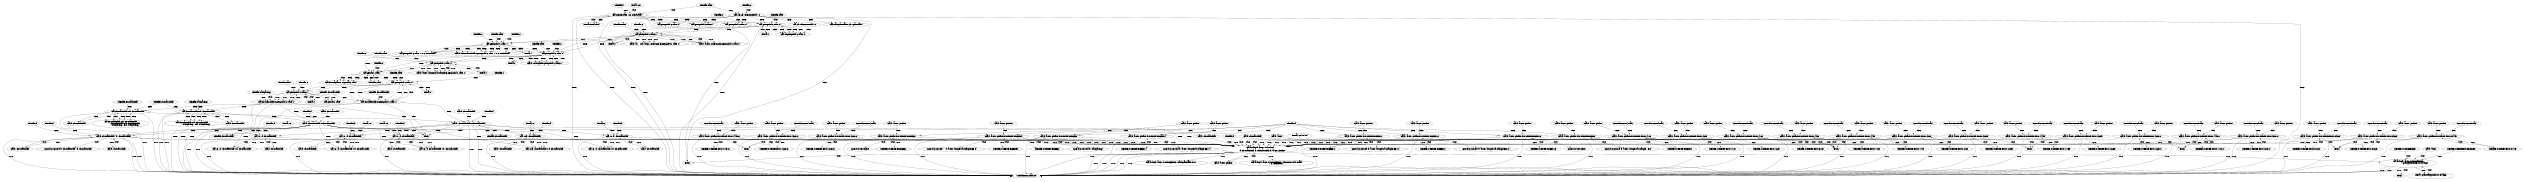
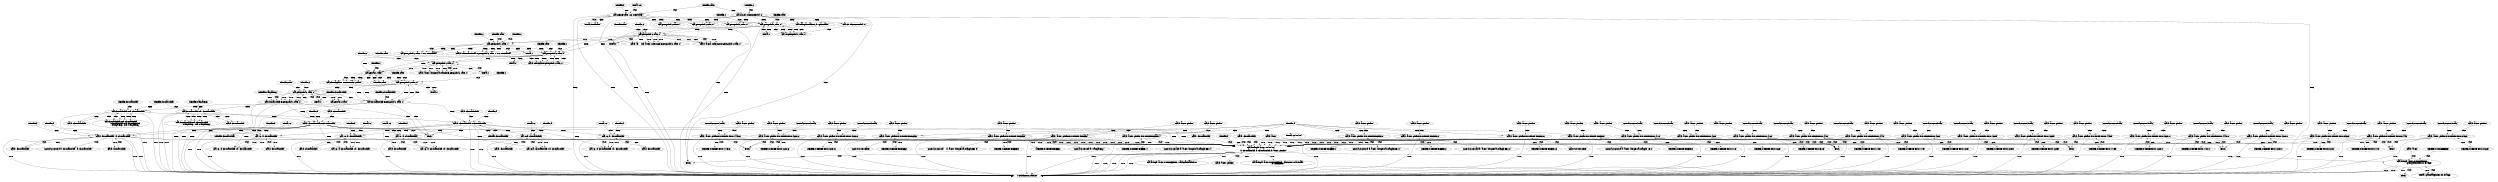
node "(Call,chroma_planes  = get_rac(c, state))": label "(Call,chroma_planes  = get_rac(c, state))" -> "(Call,chroma_planes  = context_rac(c, state))"
edge "(Identifier,AV_PIX_FMT_RGB32)" -> "(Call,f->avctx->pix_fmt = AV_PIX_FMT_RGB32)": removed, label "AST:"
edge "(Identifier,AV_PIX_FMT_YUV422P9)" -> "(Call,f->avctx->pix_fmt = AV_PIX_FMT_YUV422P9)": added, label "AST:"
node "(Identifier,AVERROR_INVALIDDATA)": removed
